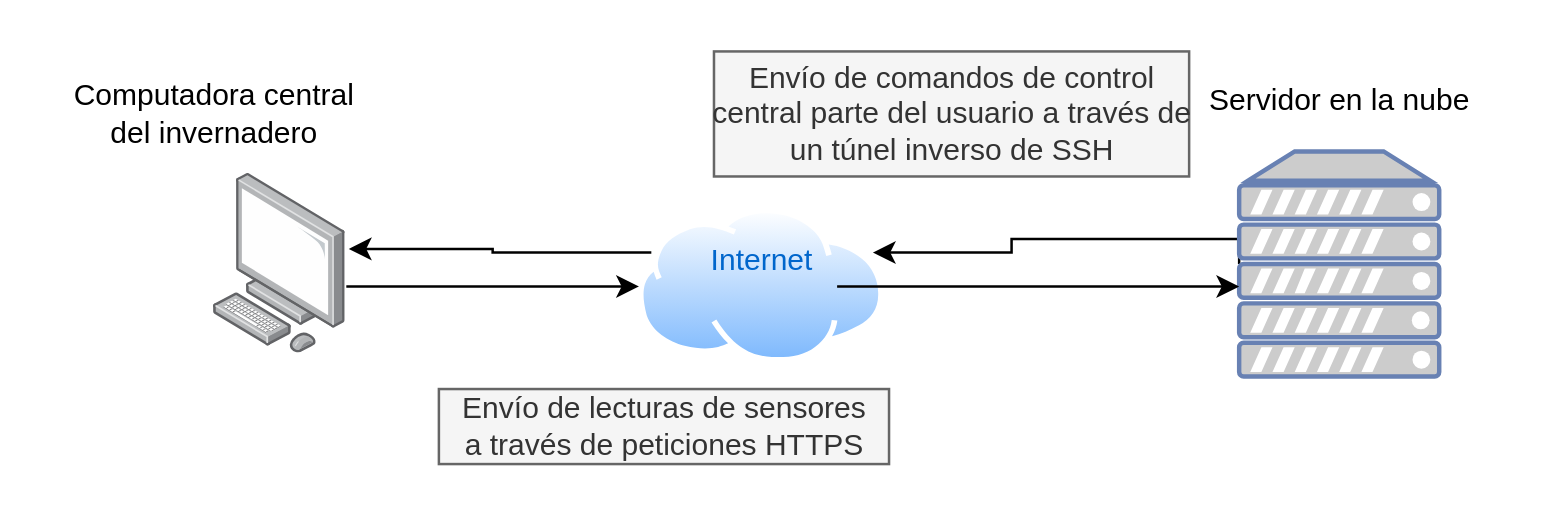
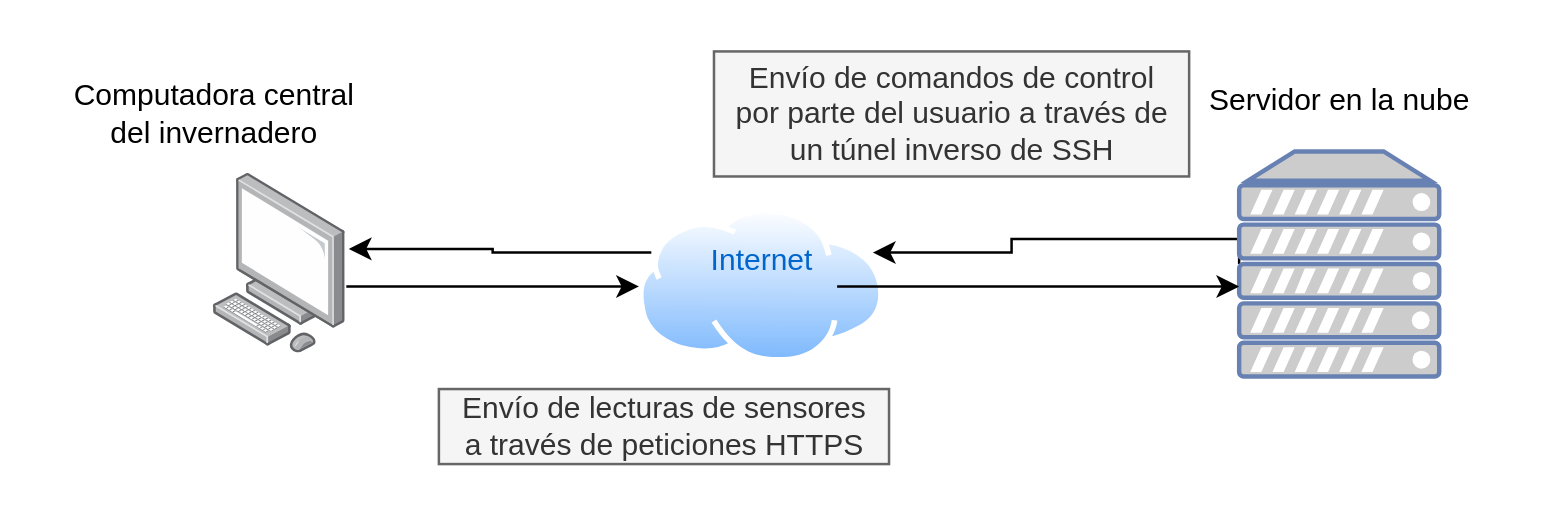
node "Envío de comandos de control central parte del usuario a través de un túnel inverso de SSH": label "Envío de comandos de control central parte del usuario a través de un túnel inverso de SSH" -> "Envío de comandos de control por parte del usuario a través de un túnel inverso de SSH"
